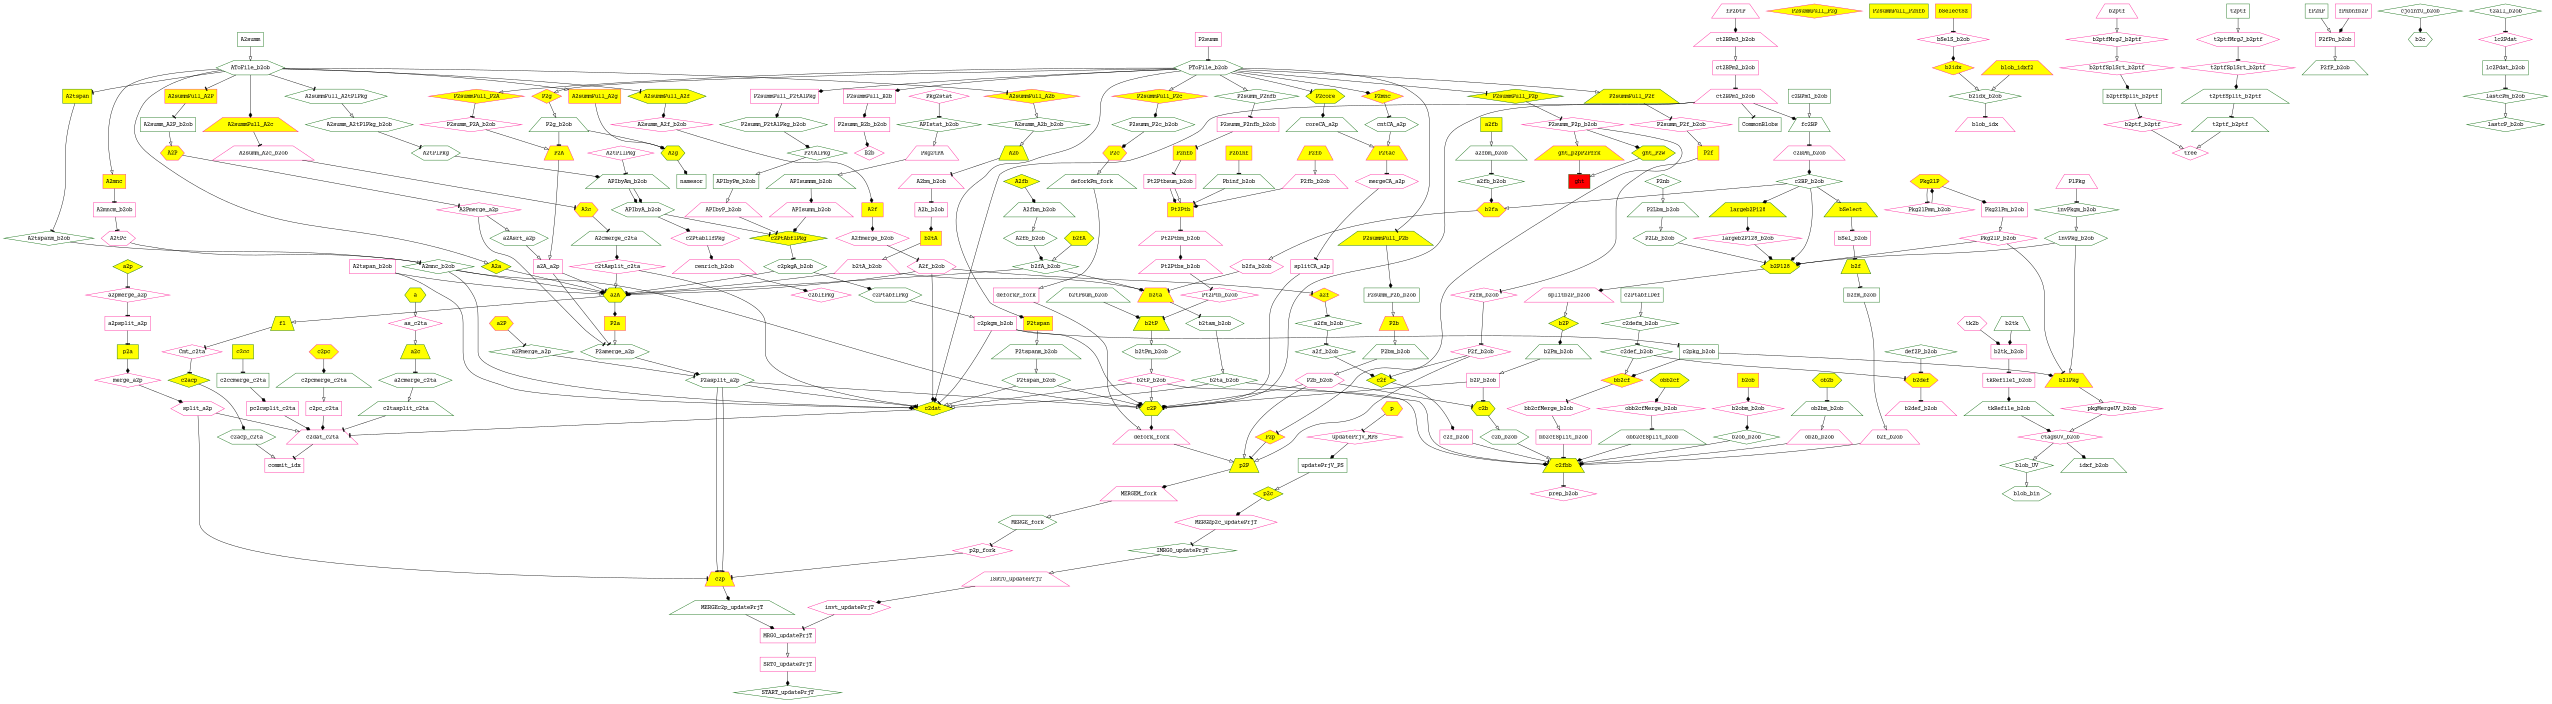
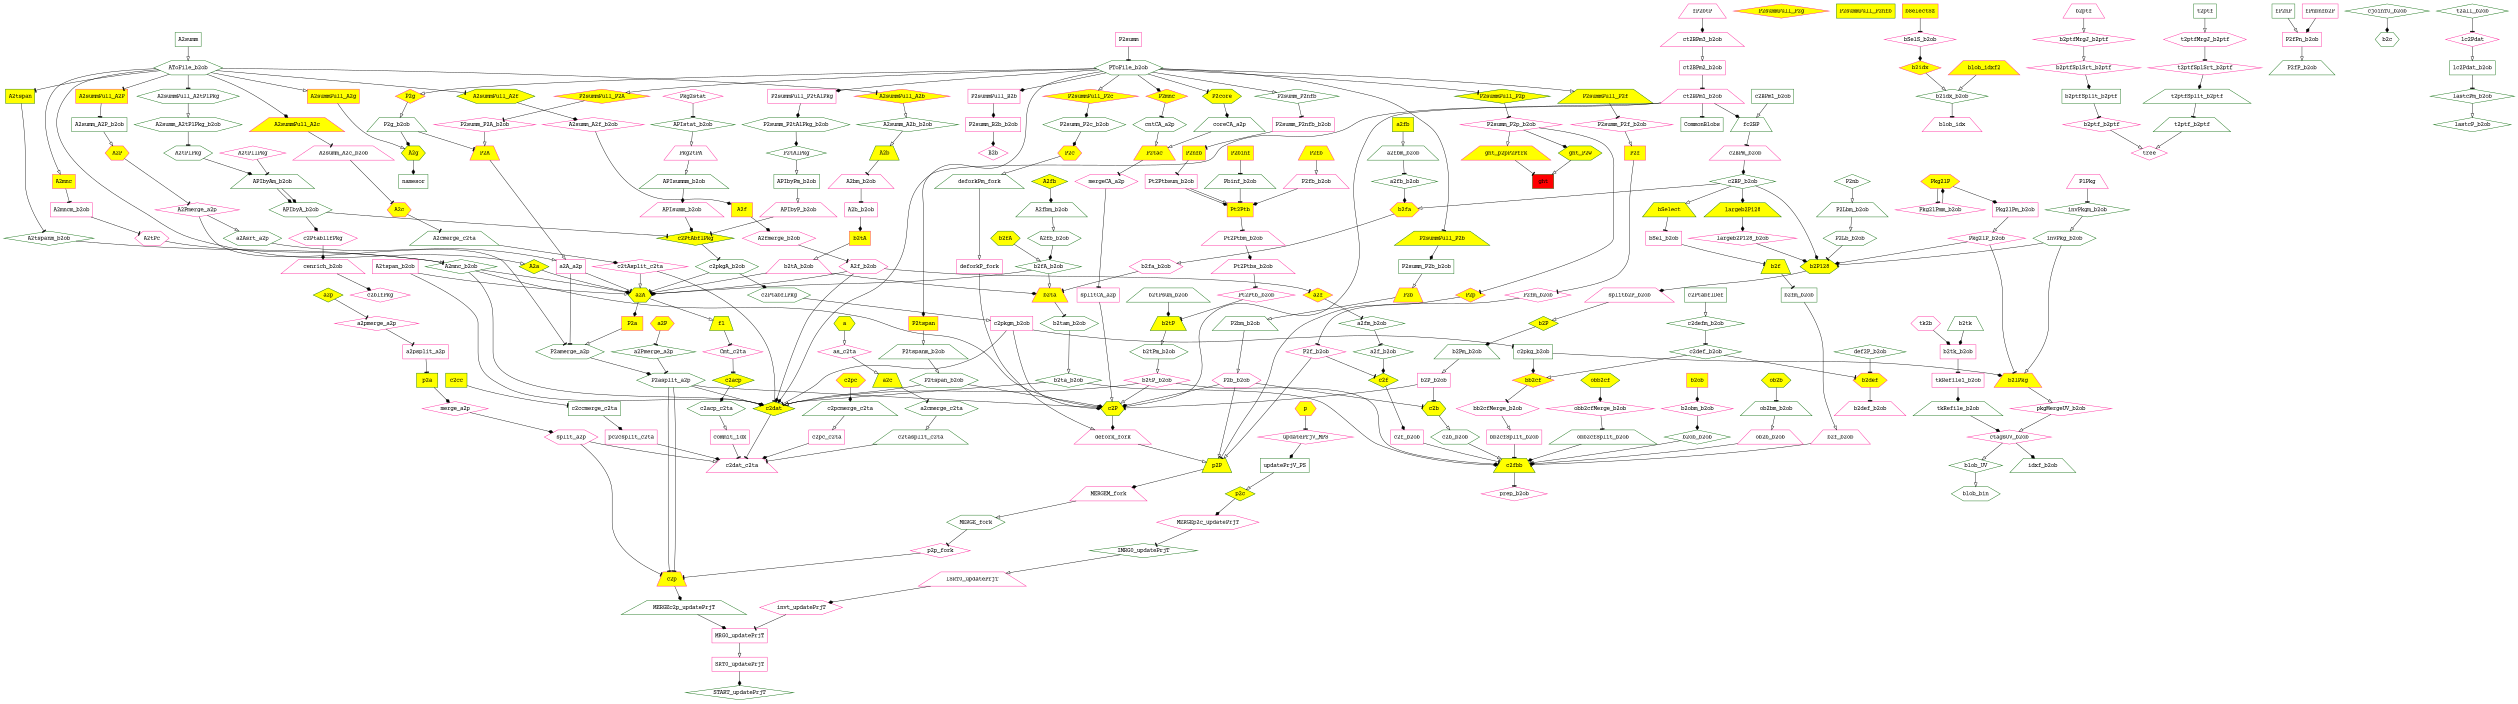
edge "c2dat_c2ta" -> "commit_idx": reversed
